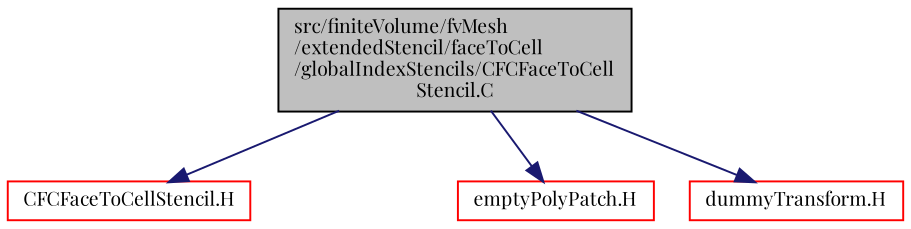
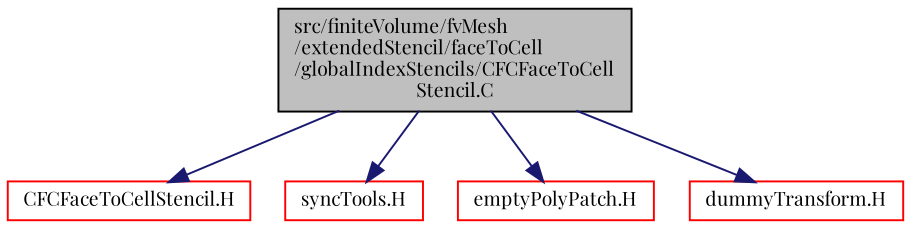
node "syncTools.H": added
